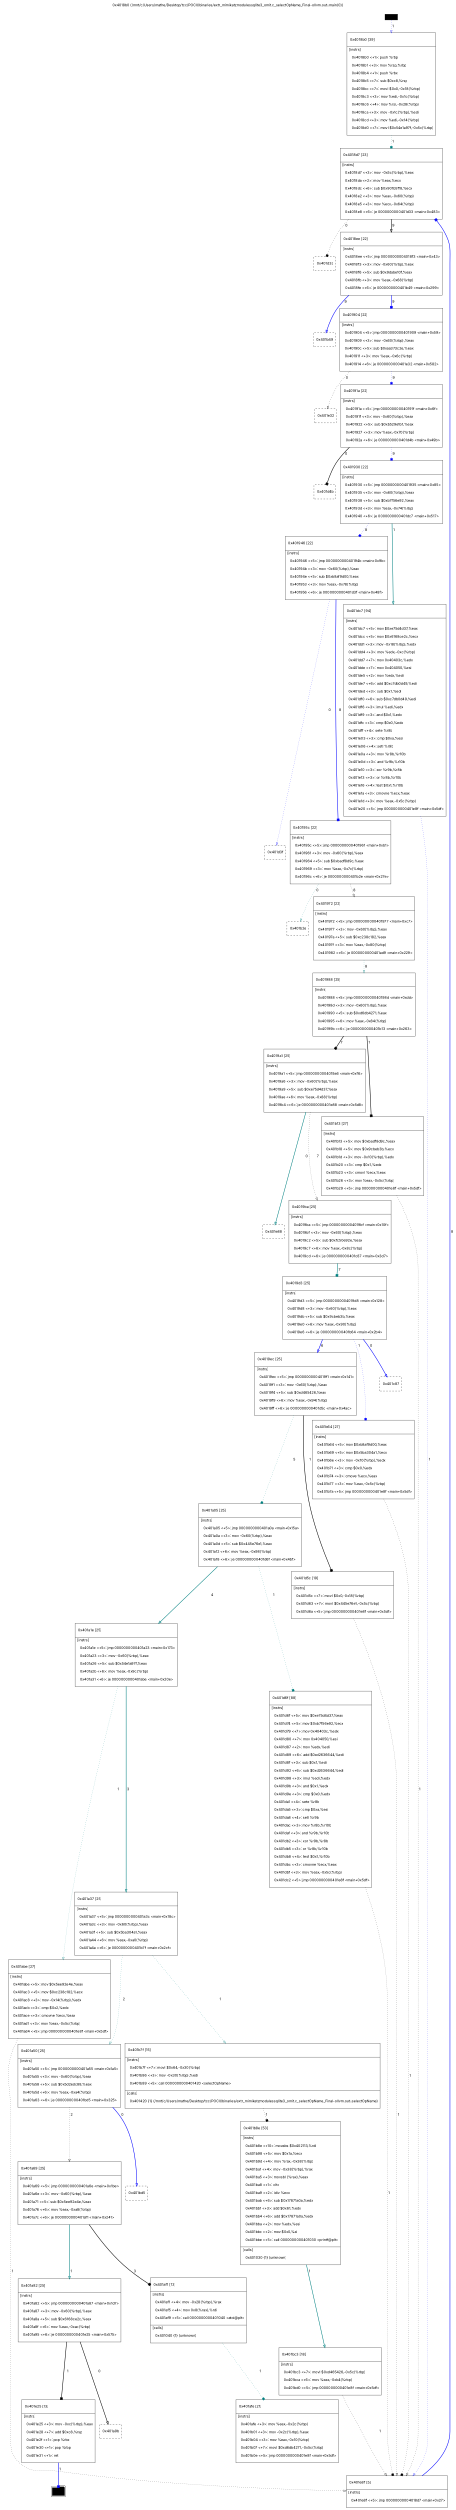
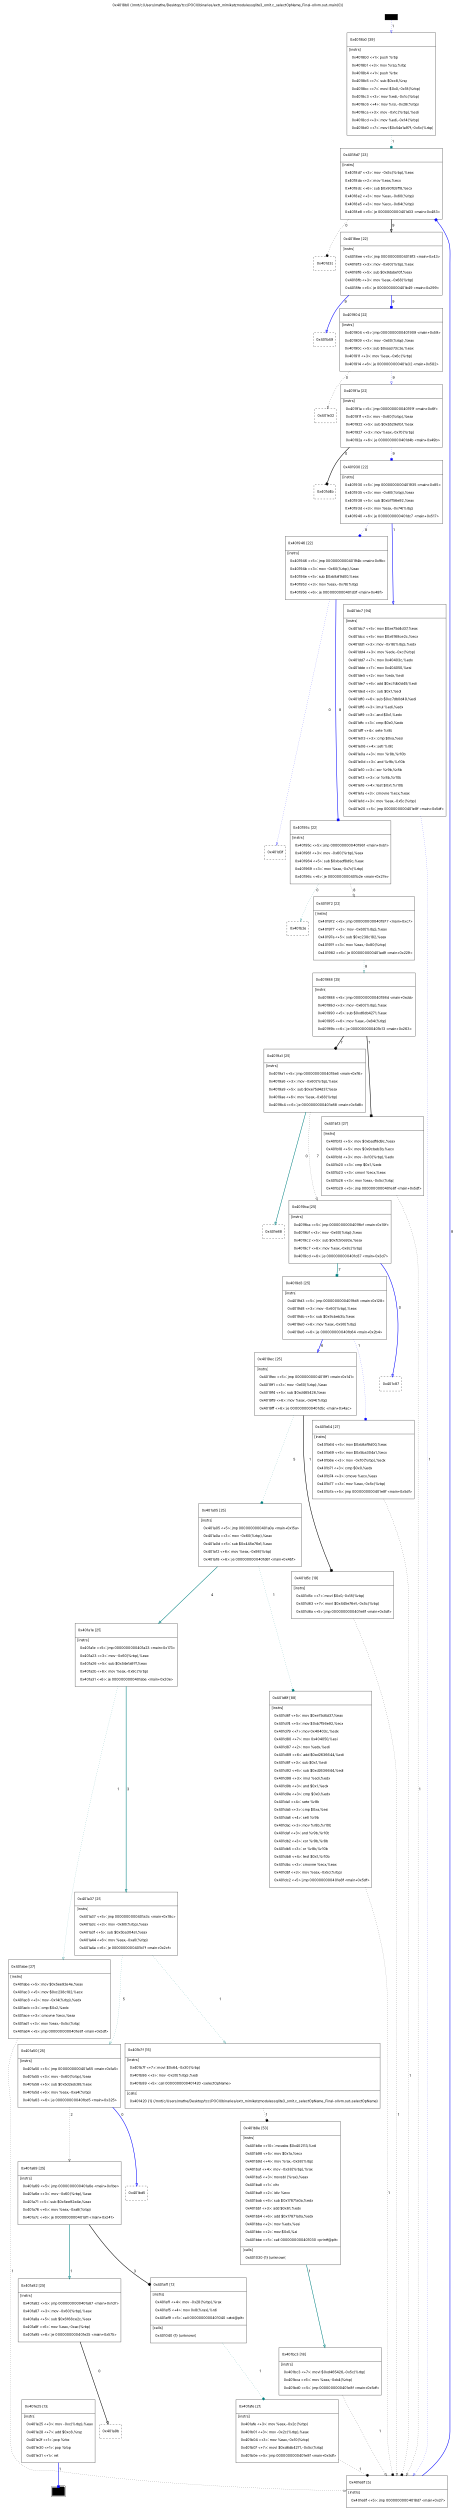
edge "0x401904 [22]" -> "0x40191a [22]": arrowhead box -> onormal
edge "0x401930 [22]" -> "0x401dc7 [94]": color teal -> blue
edge "0x4019d3 [25]" -> "0x401c87": now "0x4019ba [25]" -> "0x401c87"
edge "0x401a37 [25]" -> "0x401a50 [25]": label " 2" -> " 5"
edge "0x401a82 [25]" -> "0x401e25 [13]": removed, label "1"
edge "0x401afe [21]" -> "0x401e8f [5]": added, label "1"
